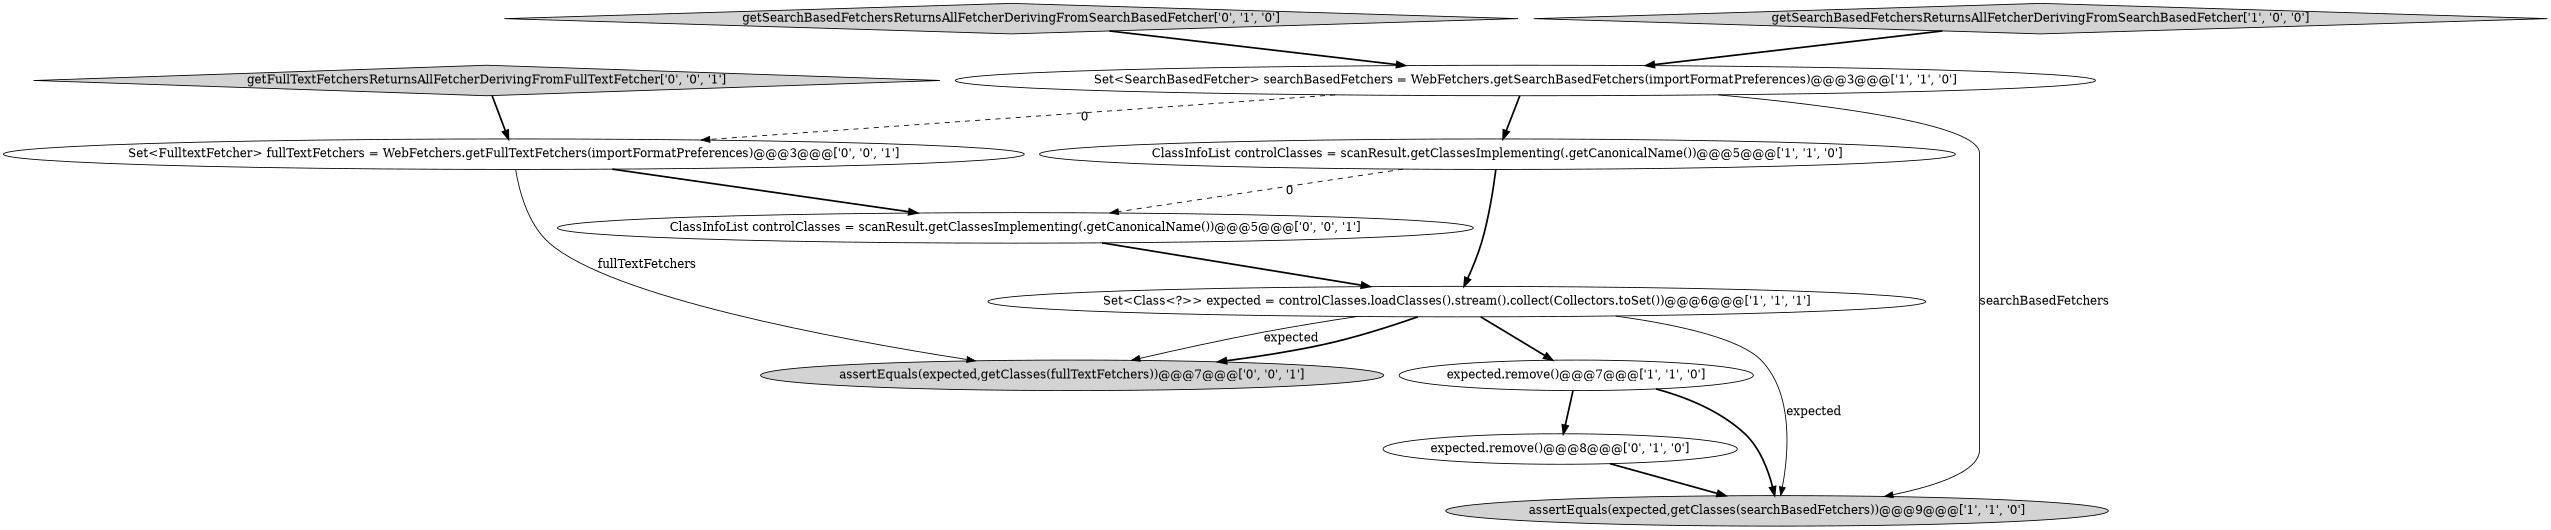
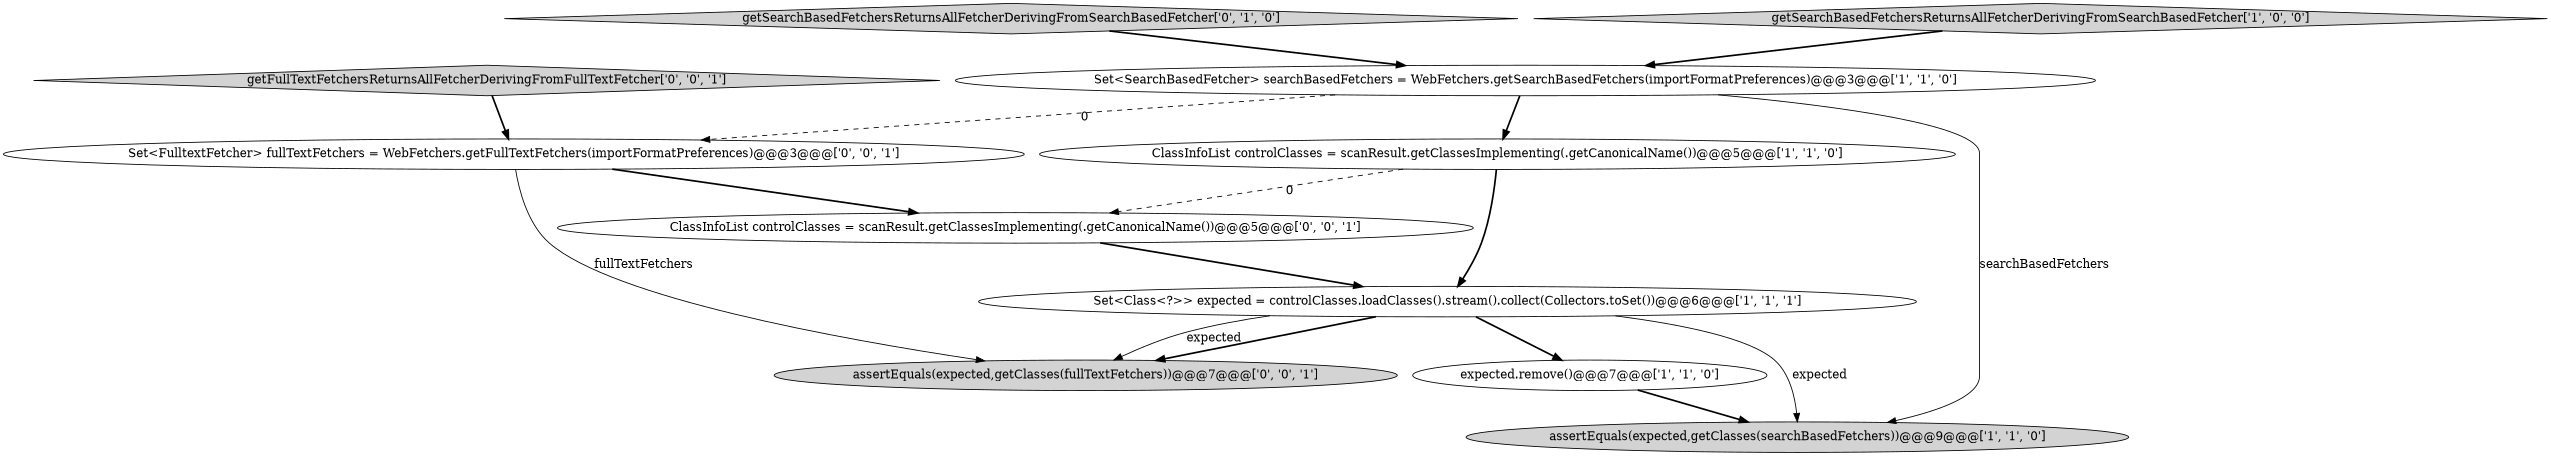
node "expected.remove()@@@8@@@['0', '1', '0']": removed
